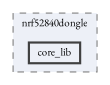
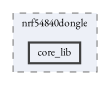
cluster "nrf52840dongle": label "nrf52840dongle" -> "nrf54840dongle"
